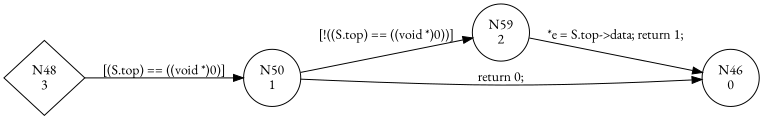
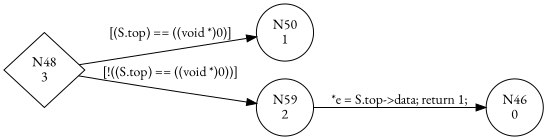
edge "N50 1" -> "N59 2": now "N48 3" -> "N59 2"
edge "N50 1" -> "N46 0": removed, label "return 0;"
